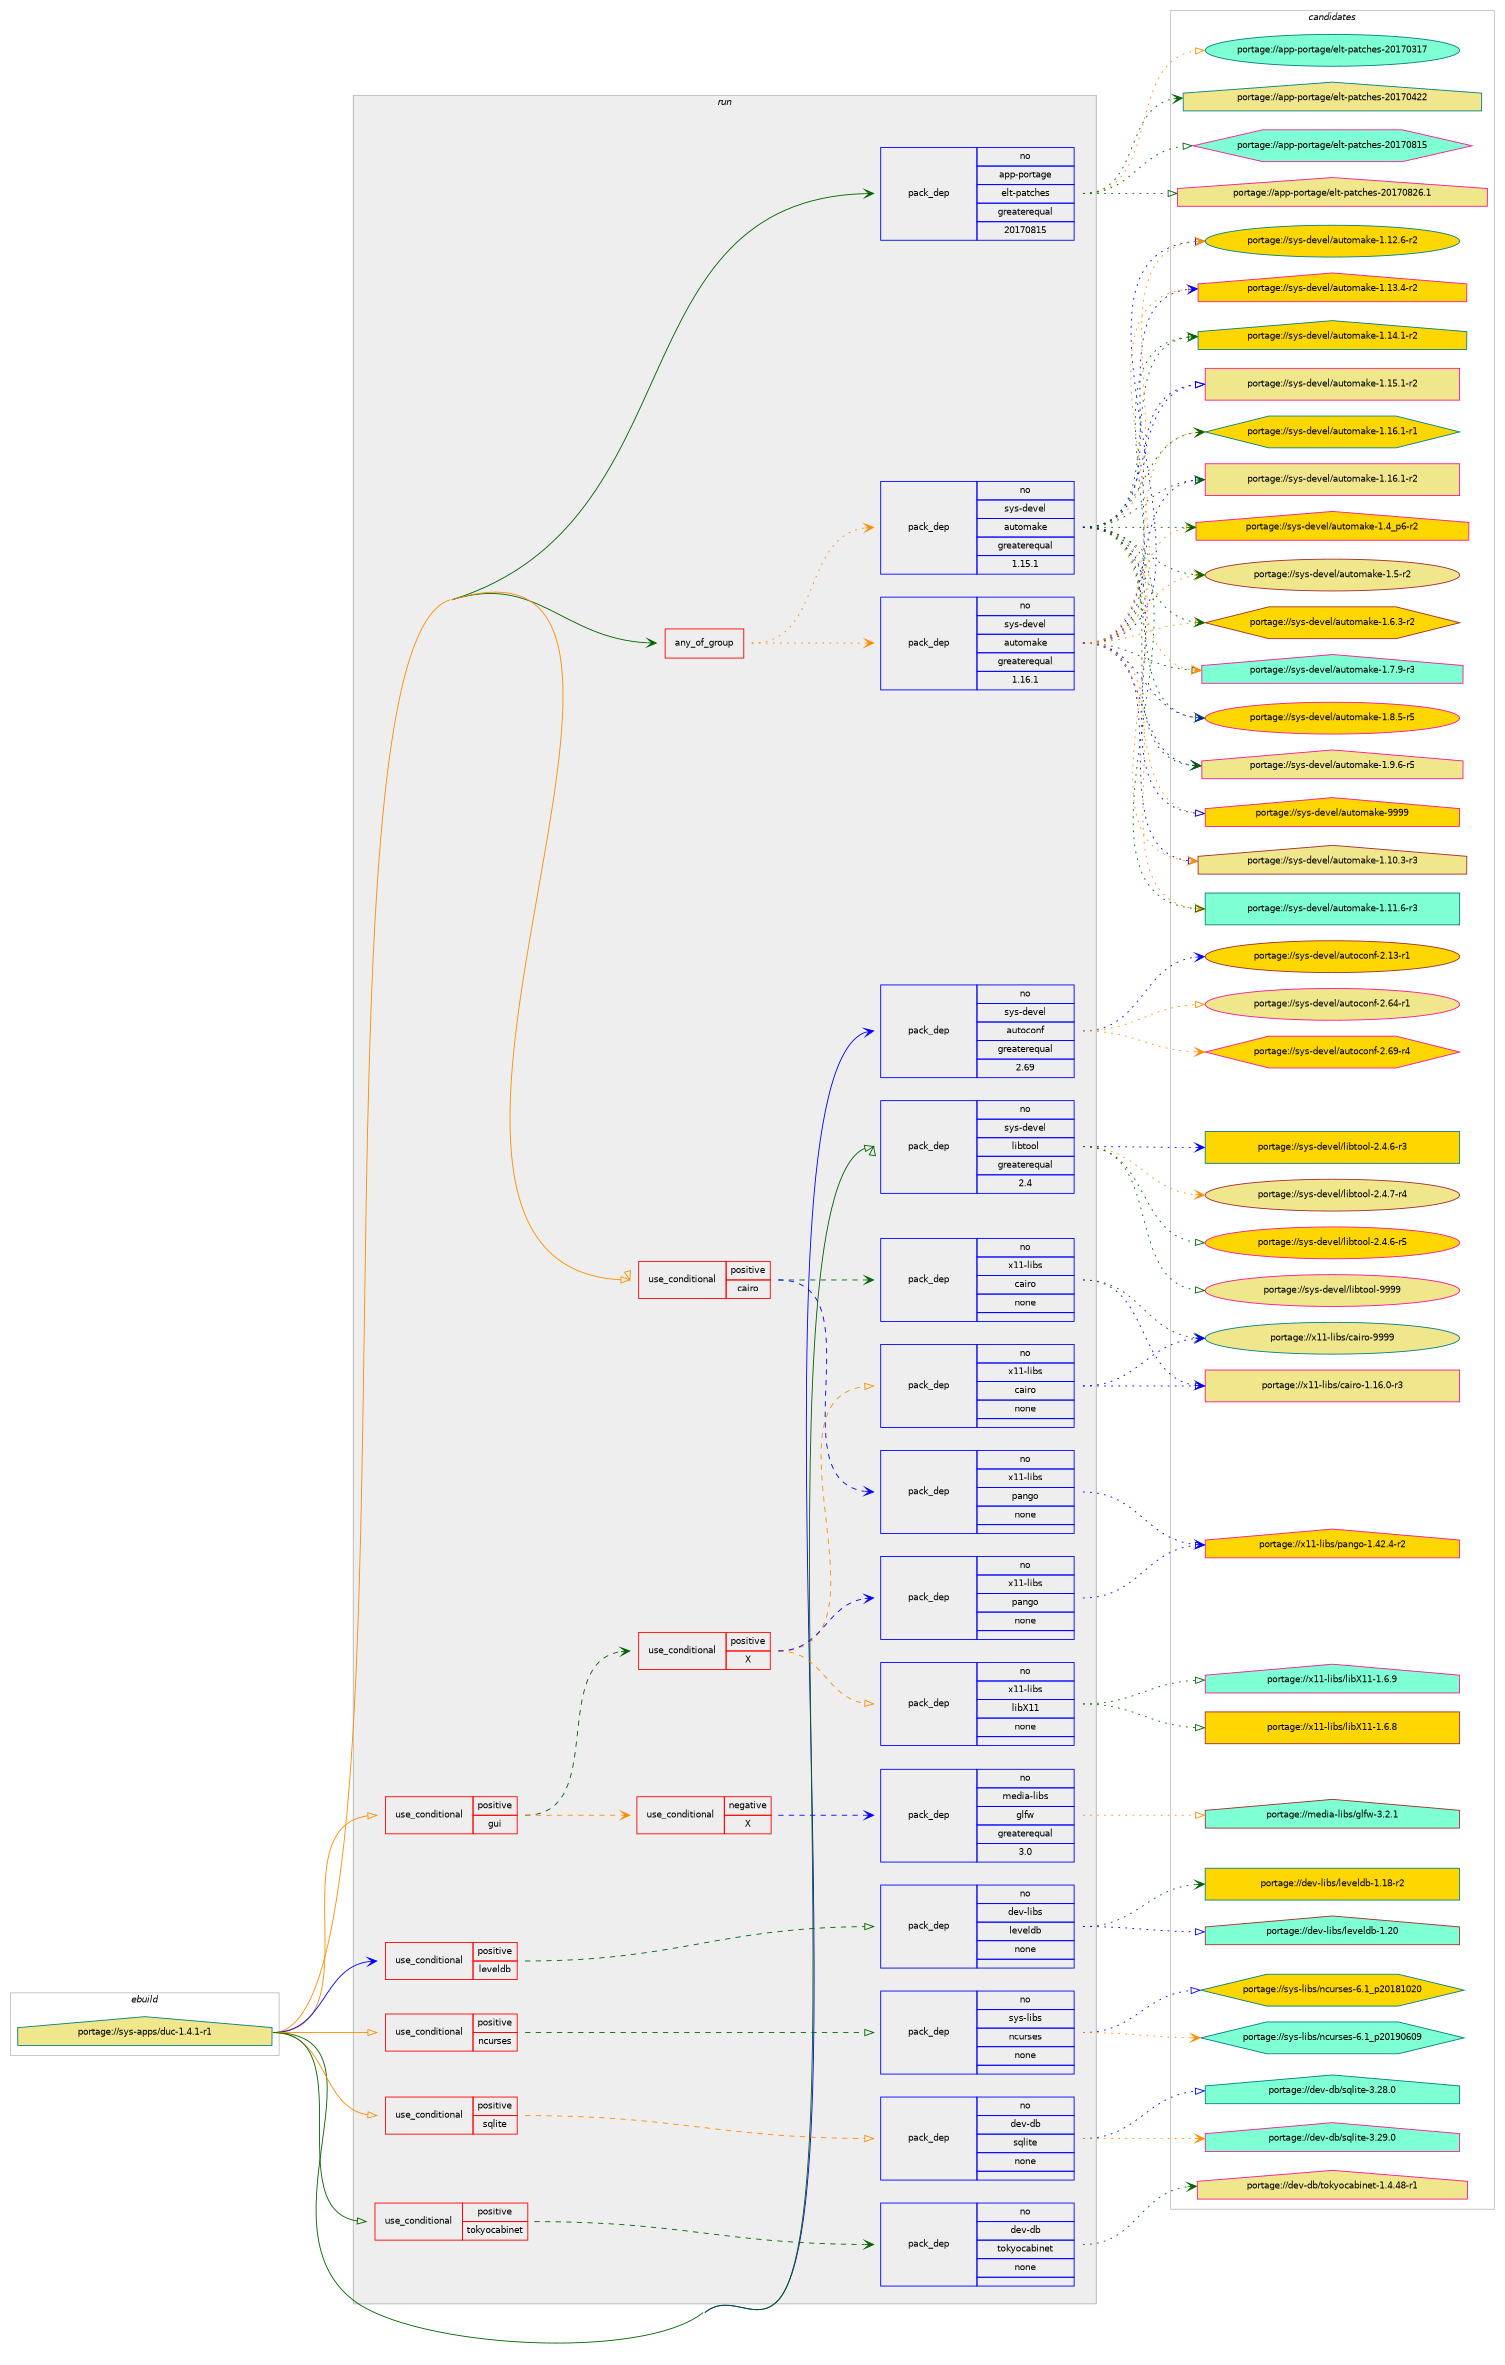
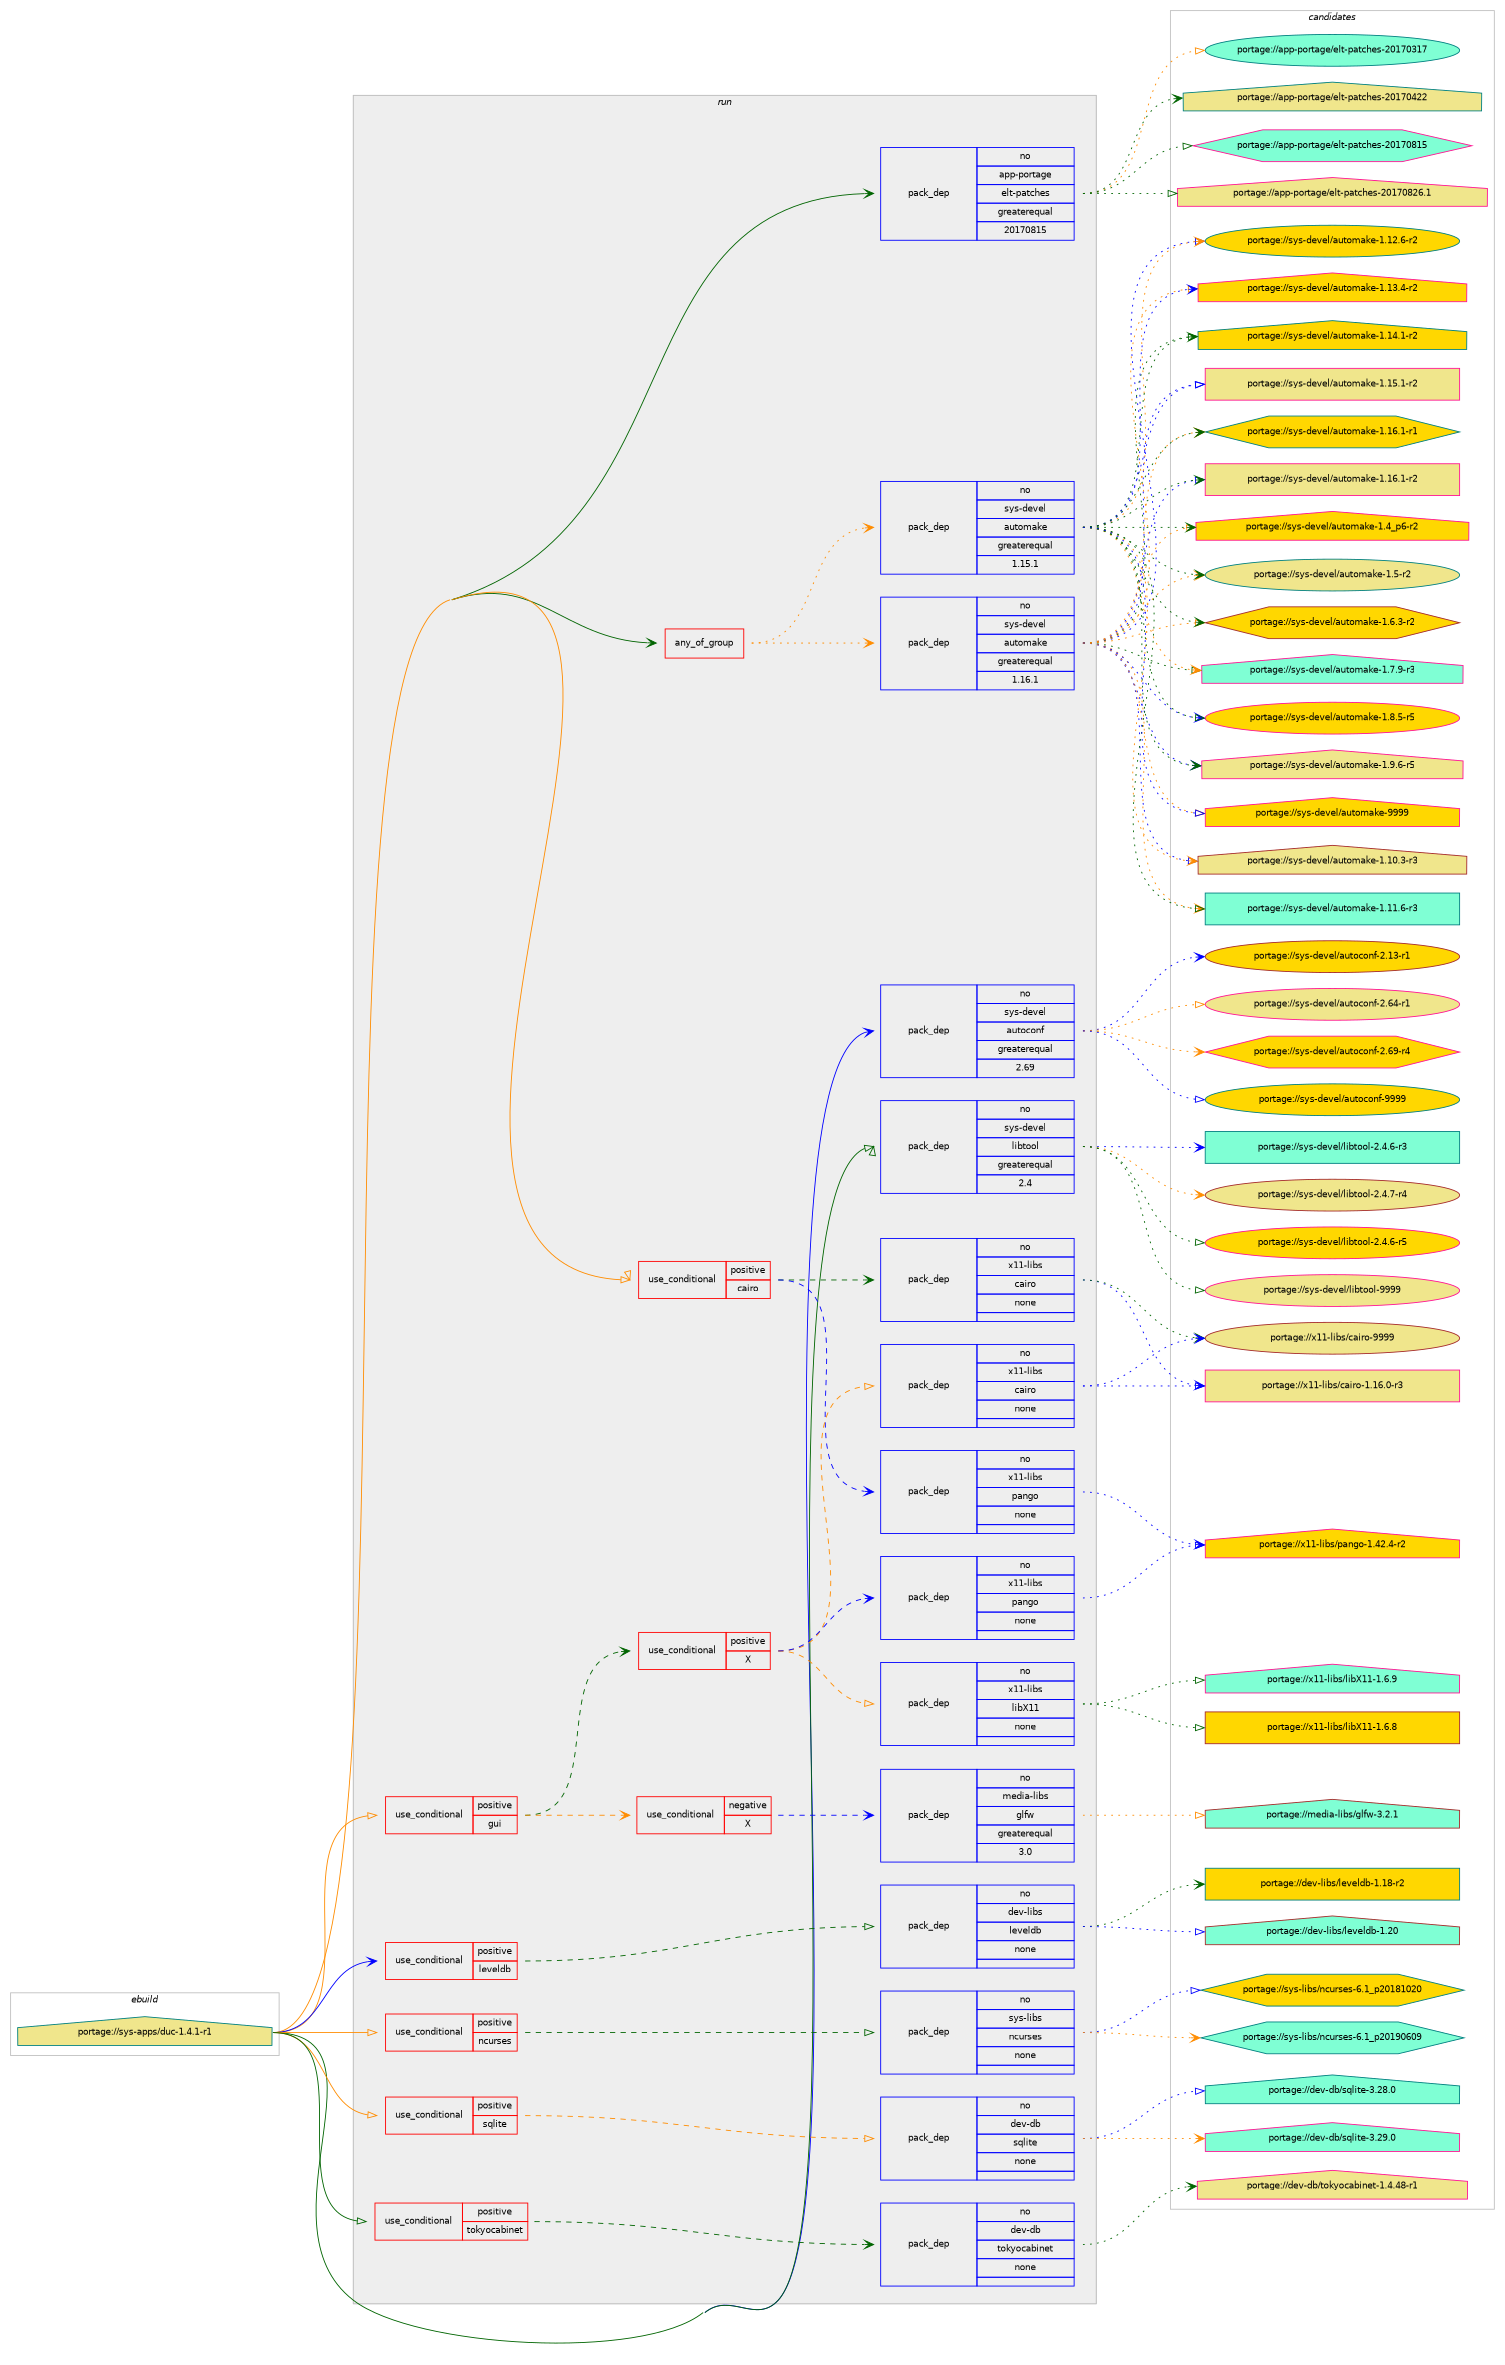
node "portage://sys-devel/automake-1.5-r2": color brown -> teal
node "portage://sys-devel/autoconf-9999": added
node "portage://sys-devel/libtool-2.4.6-r3": fillcolor gold -> aquamarine
node "portage://x11-libs/cairo-9999": color teal -> brown
